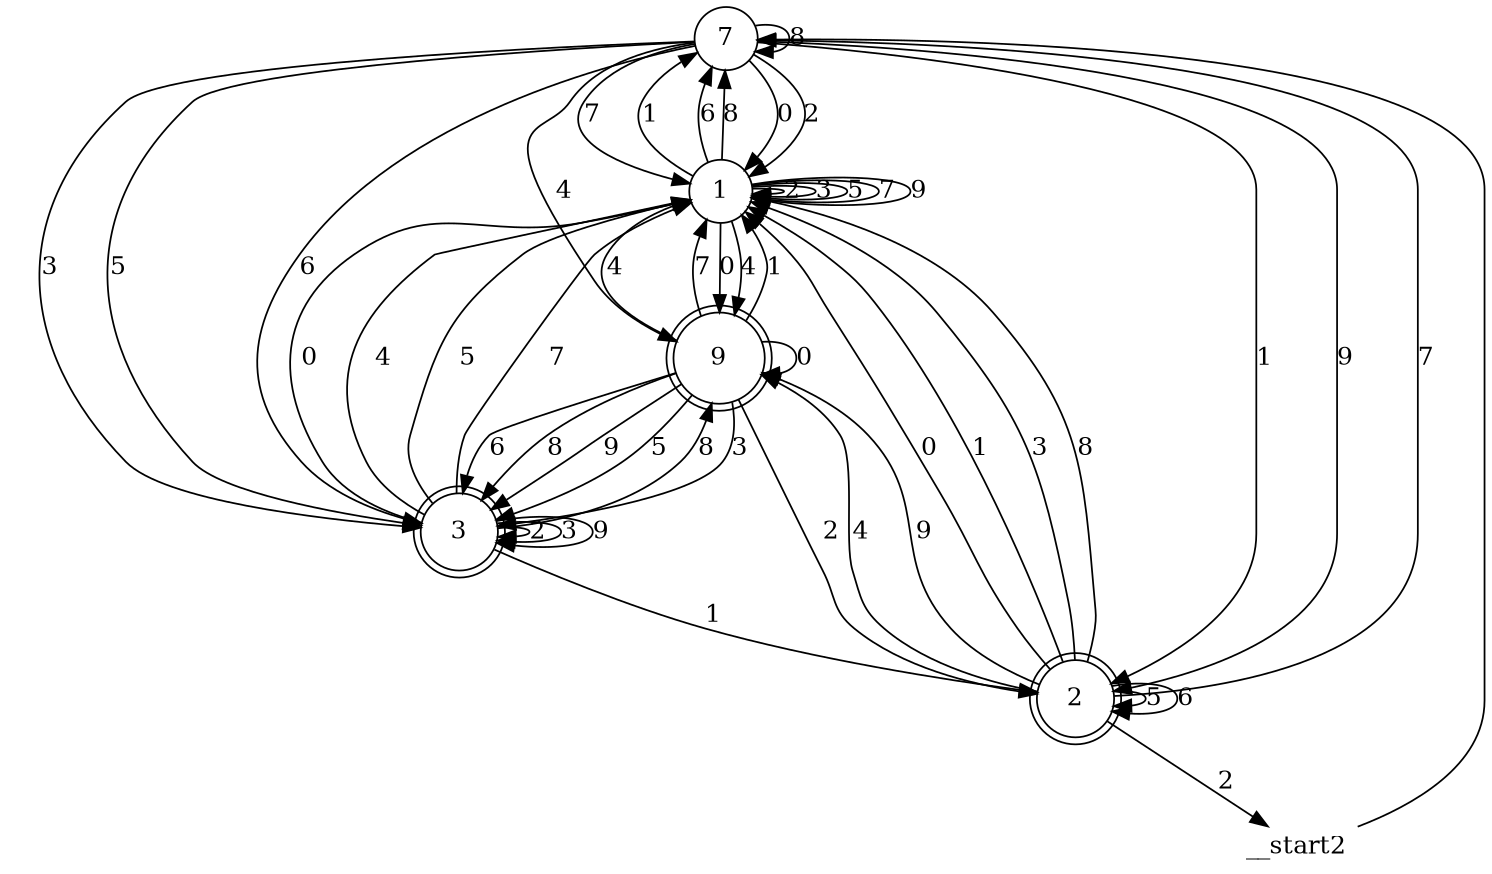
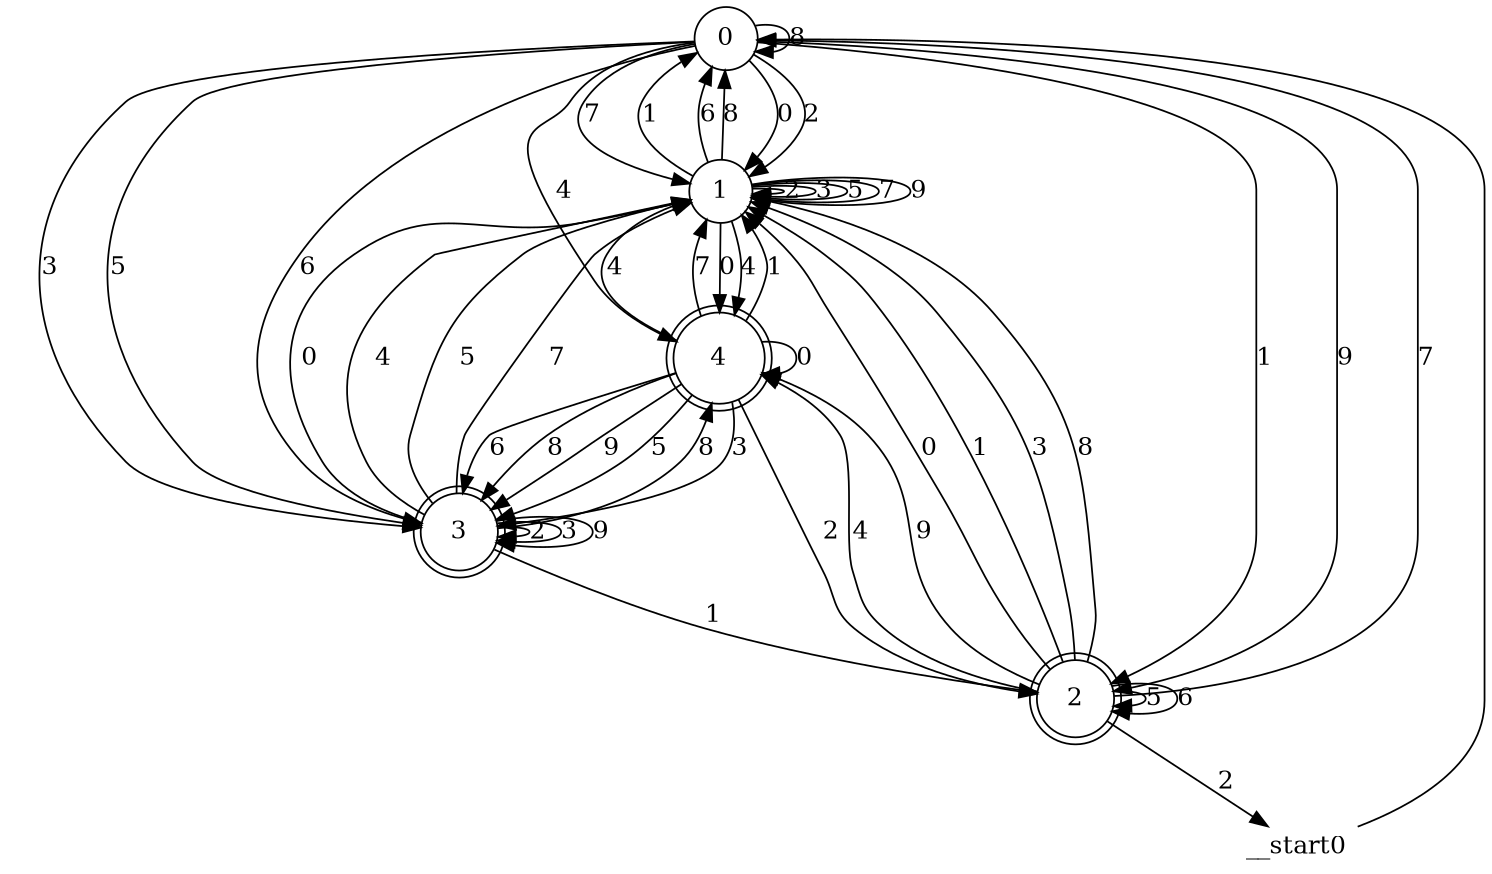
node "7": label "7" -> "0"
node "9": label "9" -> "4"
node "__start2": label "__start2" -> "__start0"
